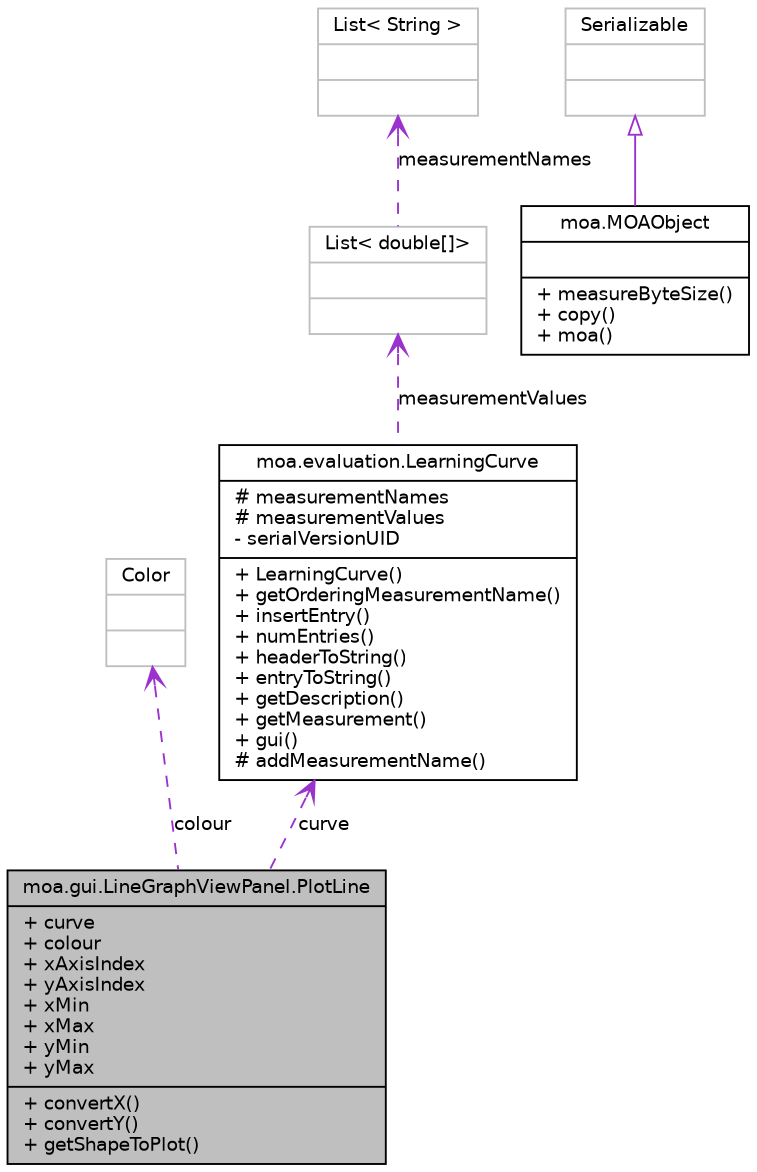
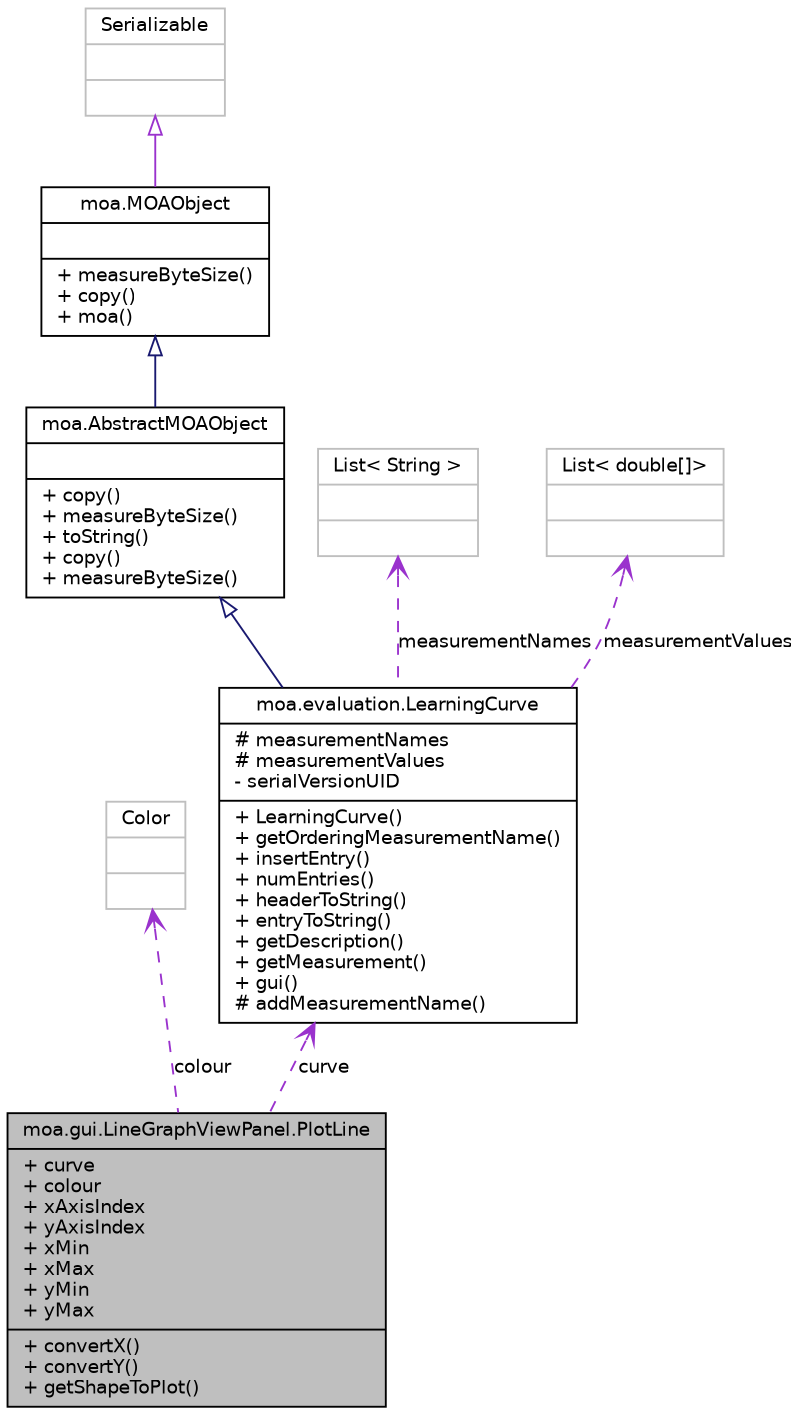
edge "List< double[]>" -> "List< String >": now "moa.evaluation.LearningCurve" -> "List< String >"
node "moa.AbstractMOAObject": added
